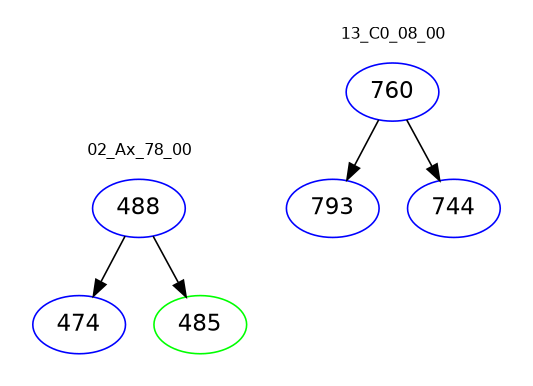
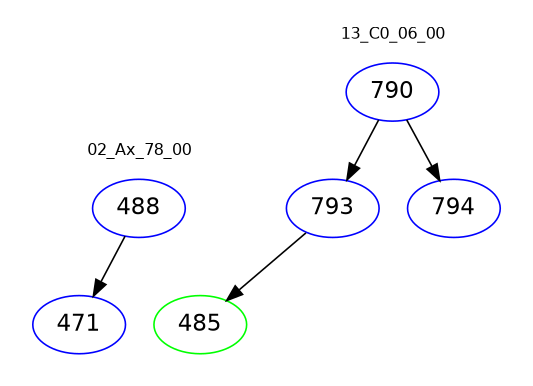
cluster "13_C0_08_00": label "13_C0_08_00" -> "13_C0_06_00"
node "760": label "760" -> "790"
node "744": label "744" -> "794"
edge "488" -> "485": now "793" -> "485"
node "474": label "474" -> "471"
